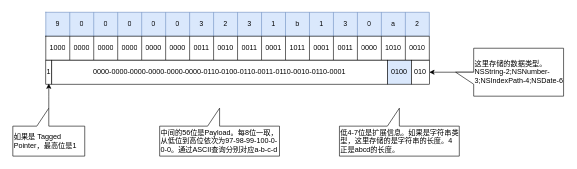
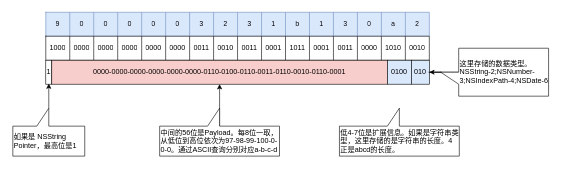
node "0000-0000-0000-0000-0000-0000-0110-0100-0110-0011-0110-0010-0110-0001": fillcolor #ffffff -> #f8cecc
node "010": fillcolor #ffffff -> #dae8fc
node "这里存储的数据类型。NSString-2;NSNumber-3;NSIndexPath-4;NSDate-6": moved (510, 72) -> (495, 72)
edge "中间的56位是Payload。每8位一取，从低位到高位依次为97-98-99-100-0-0-0。通过ASCII查询分别对应a-b-c-d" -> "0000-0000-0000-0000-0000-0000-0110-0100-0110-0011-0110-0010-0110-0001": added
node "如果是 Tagged Pointer，最高位是1": label "如果是 Tagged Pointer，最高位是1" -> "如果是 NSString Pointer，最高位是1"
